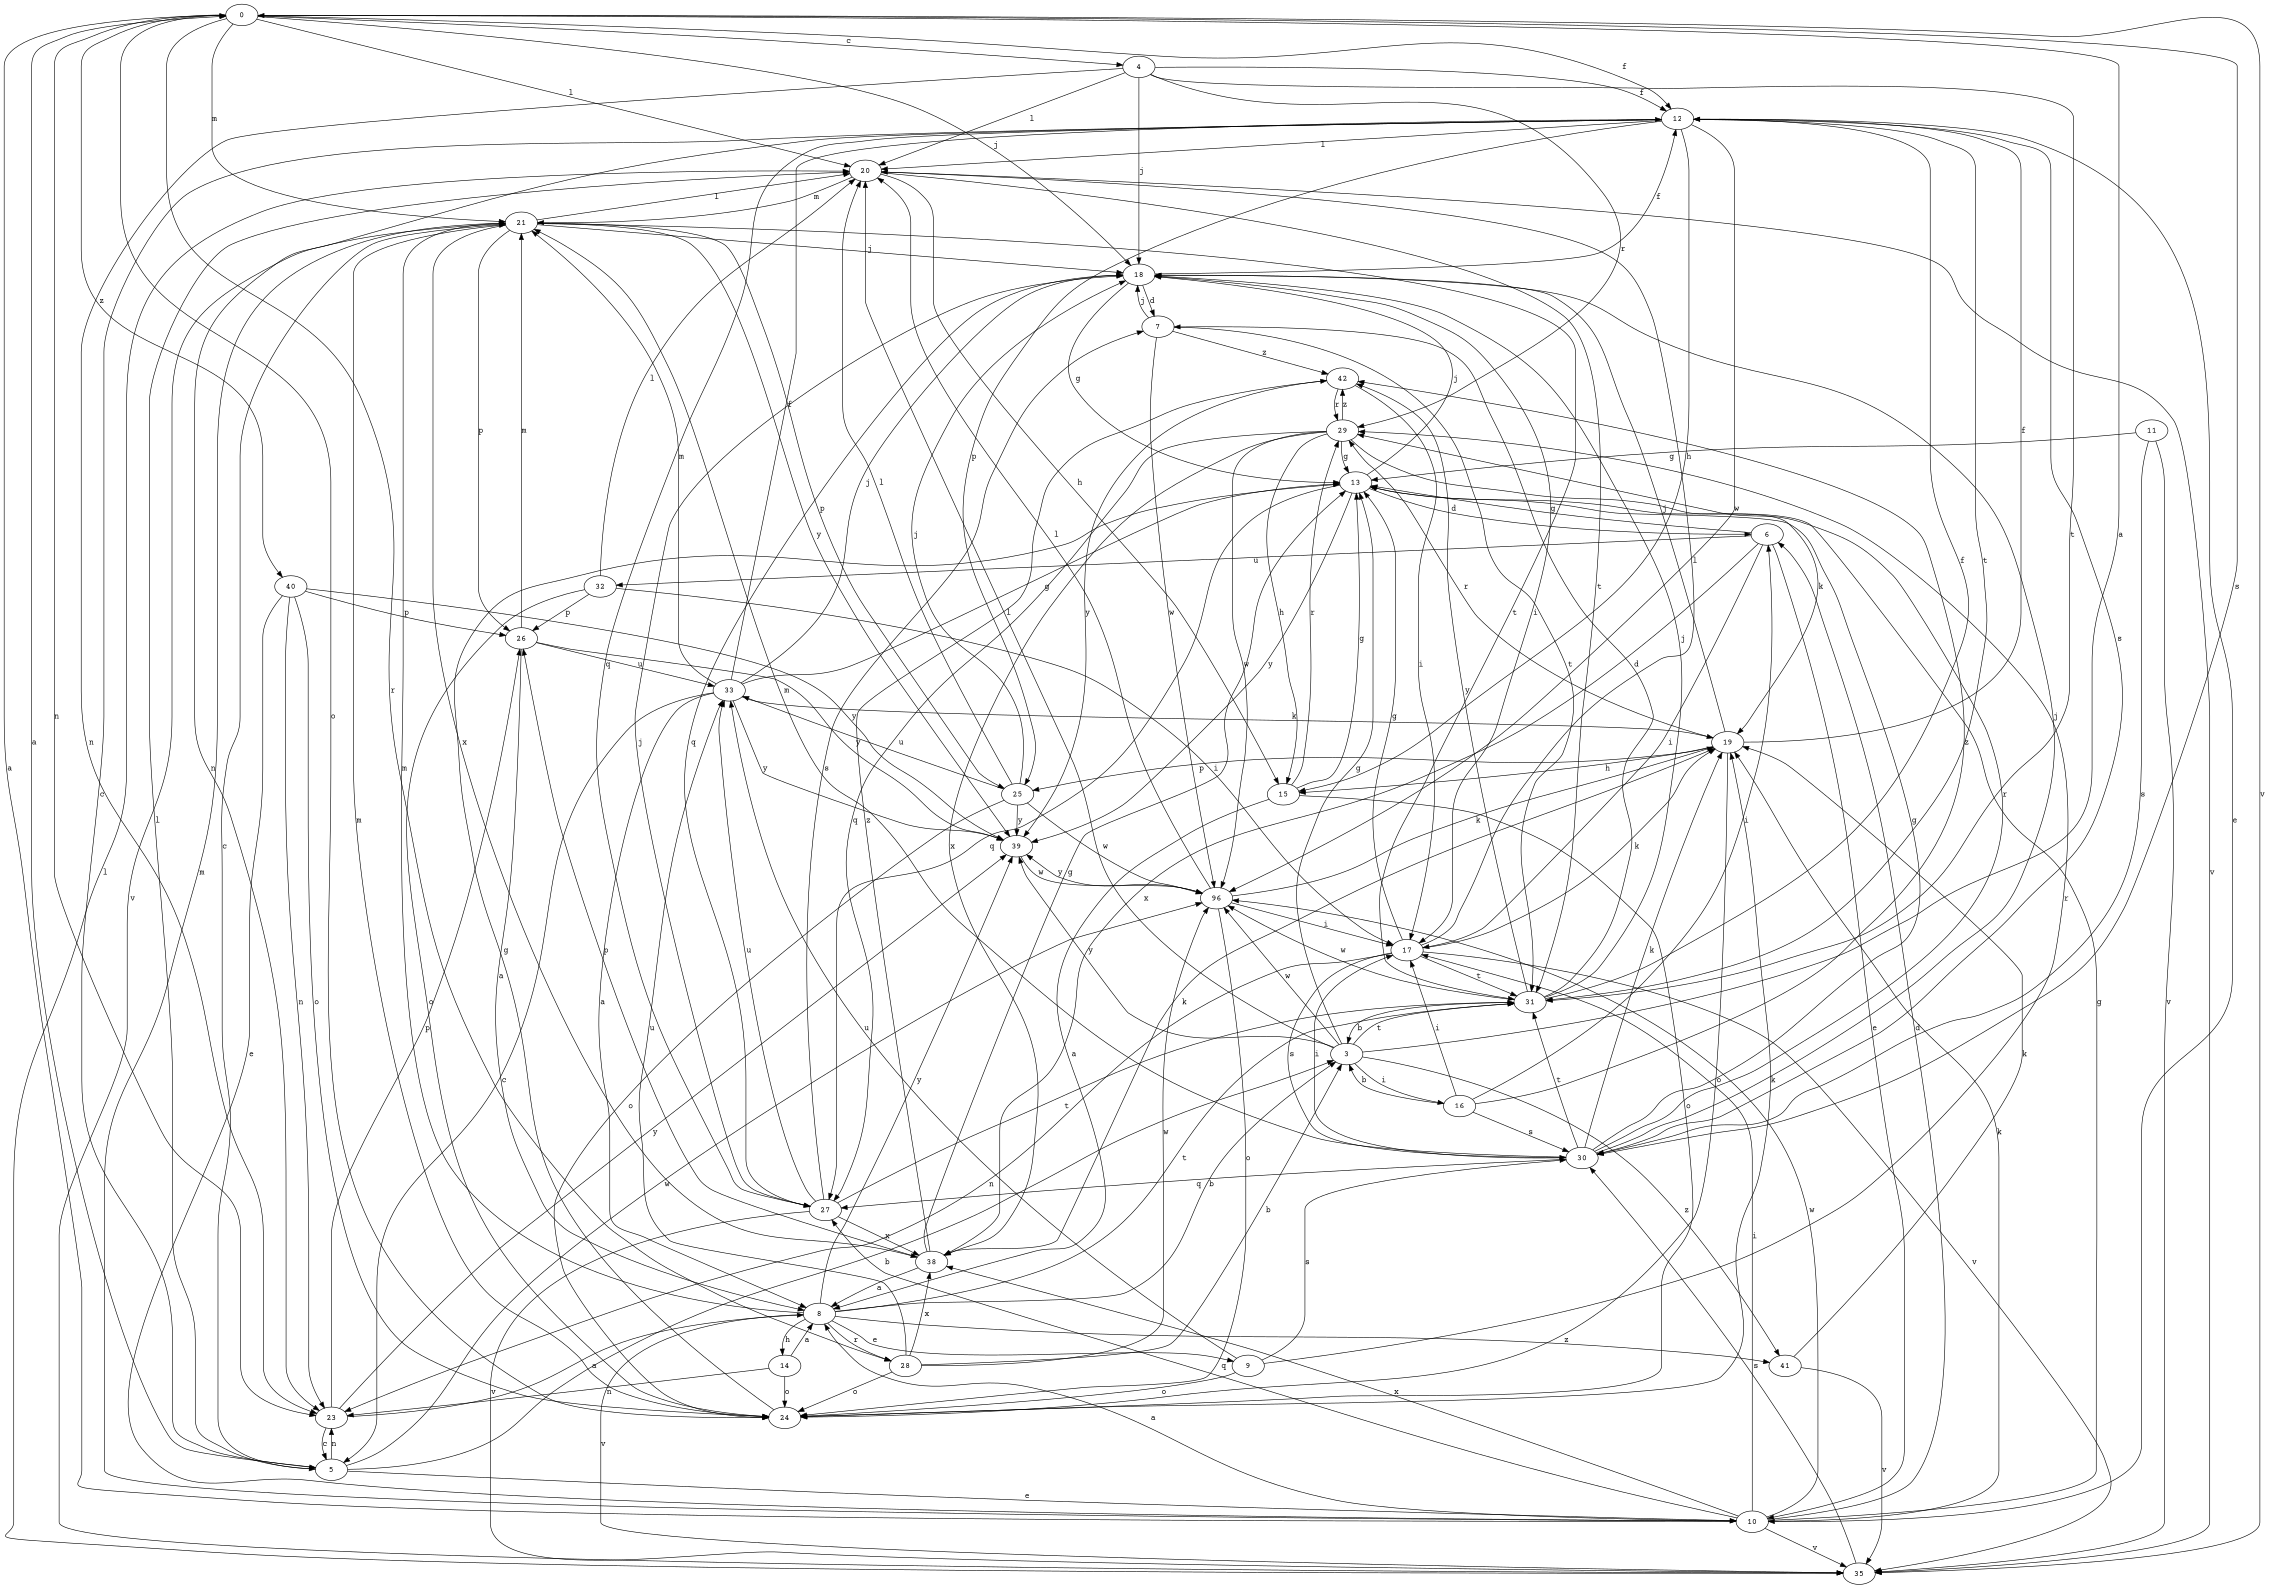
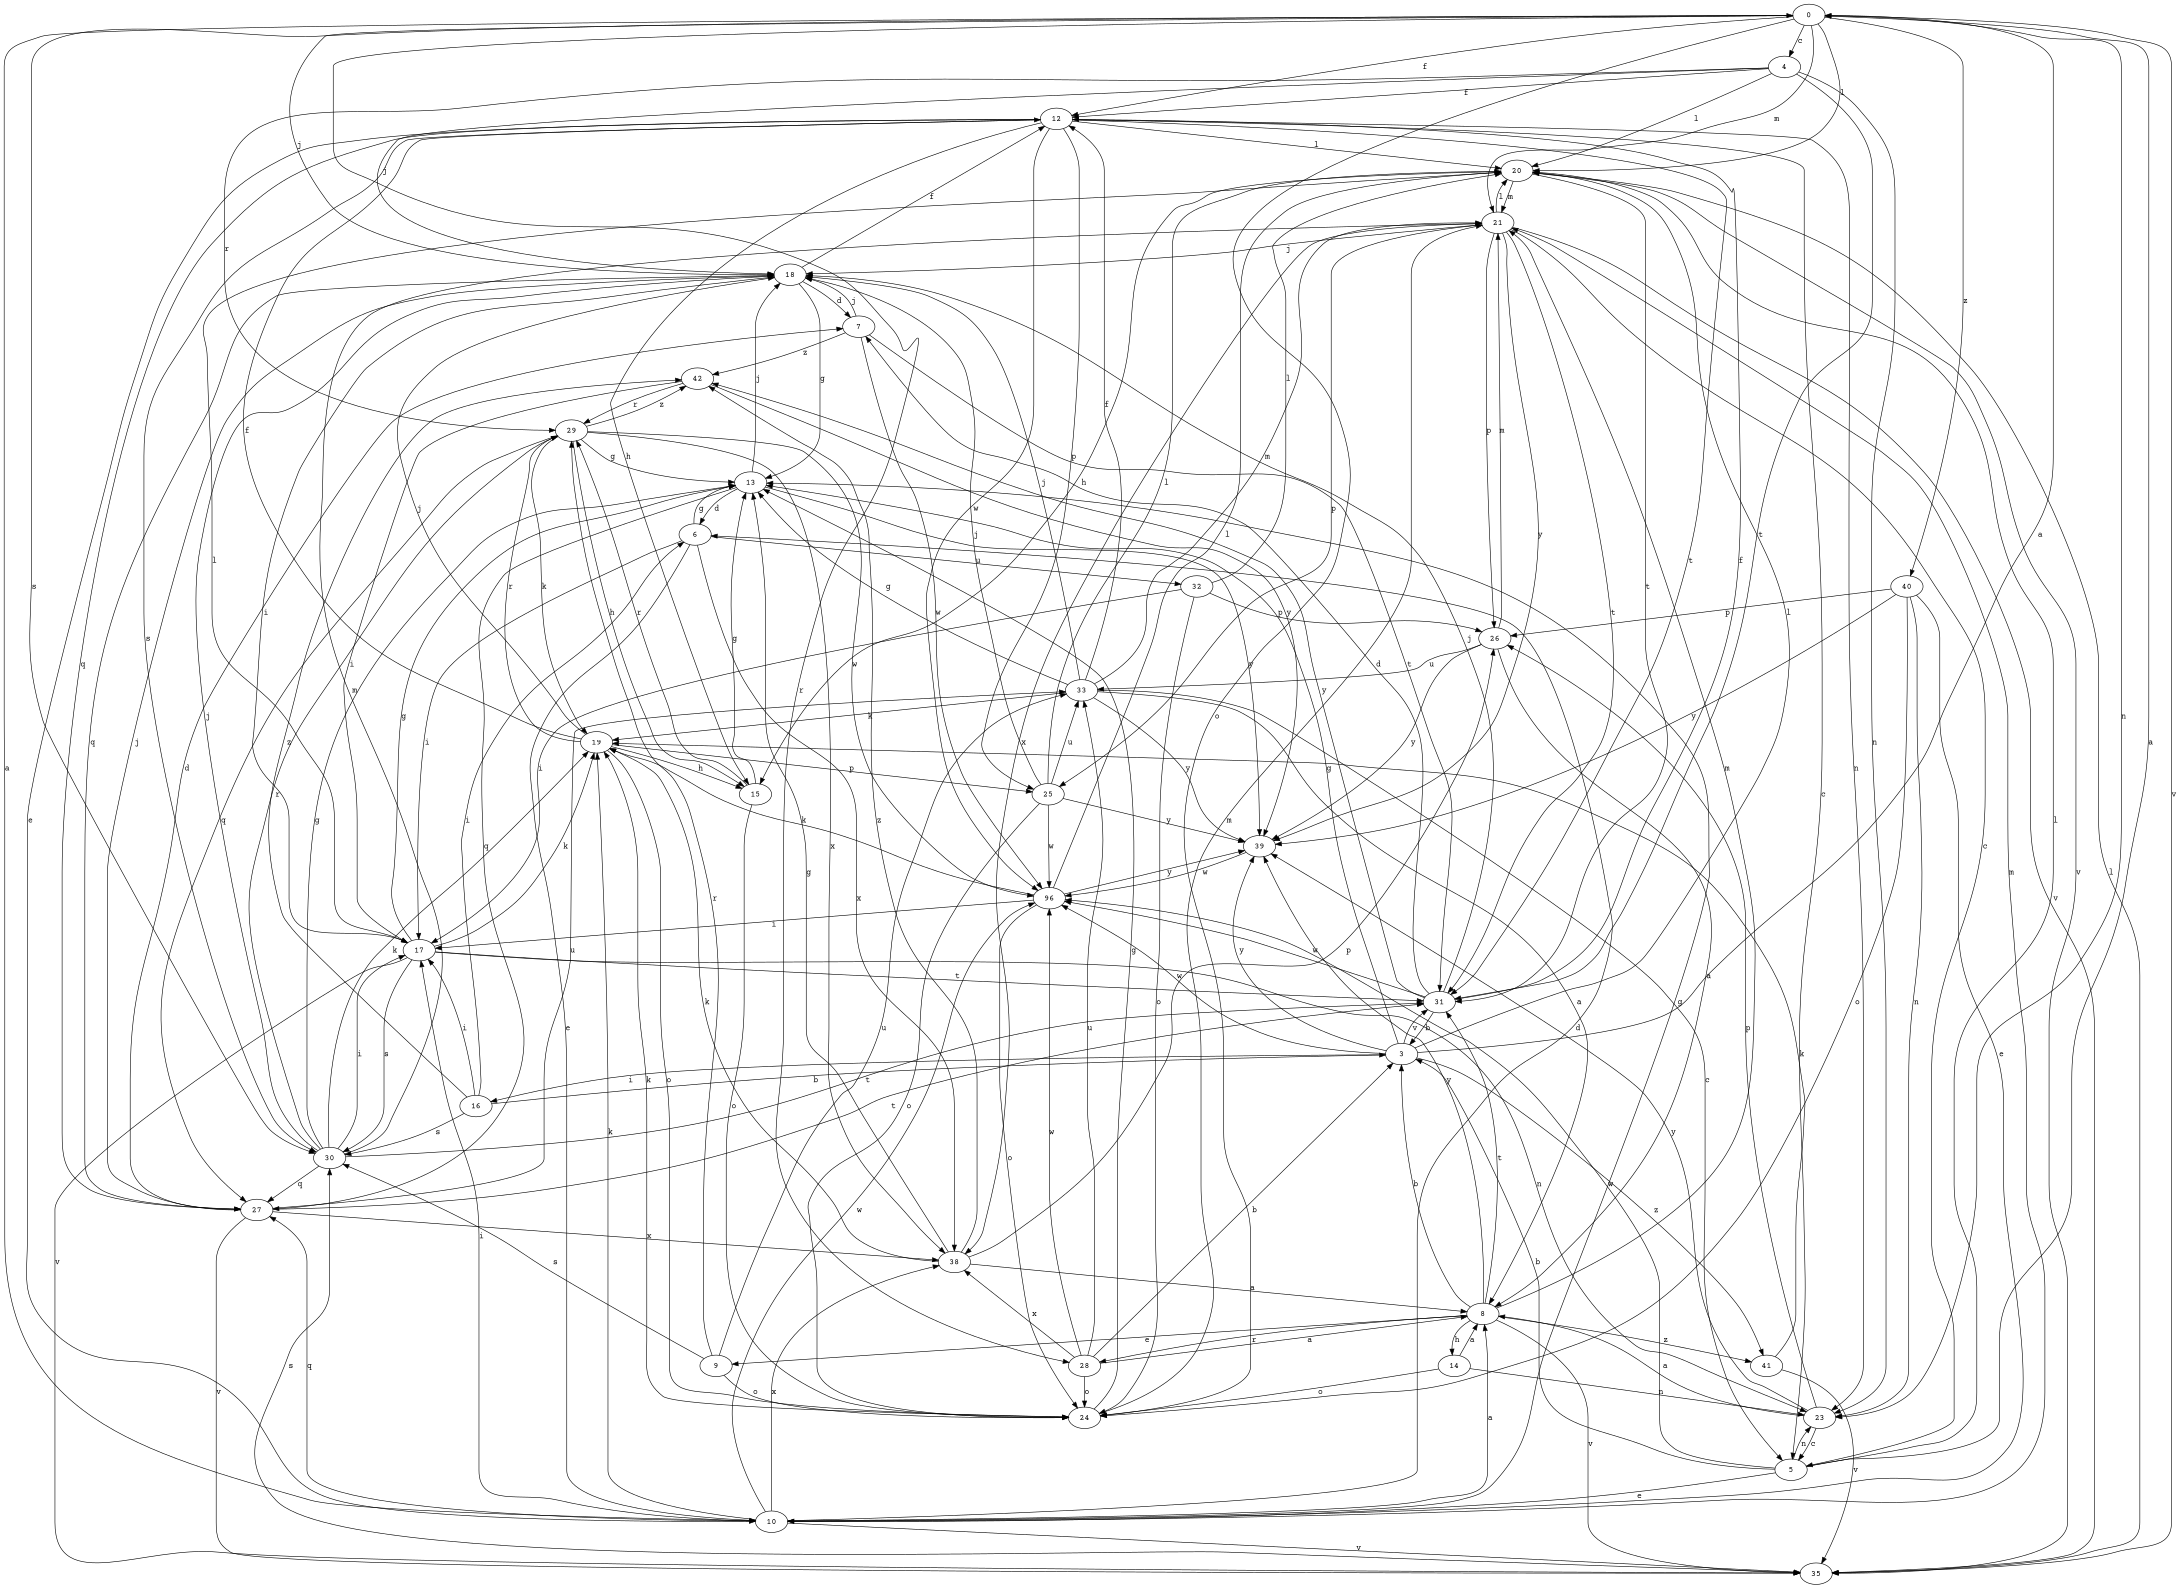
node "11": removed
edge "27" -> "7": label "s" -> "d"
edge "3" -> "31": label "t" -> "v"
edge "15" -> "8": now "28" -> "8"
